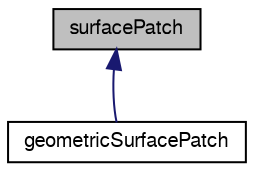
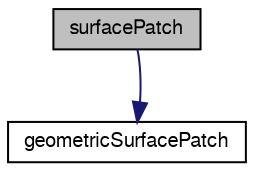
edge "geometricSurfacePatch" -> "surfacePatch": reversed
